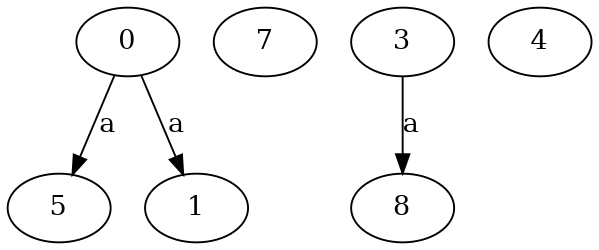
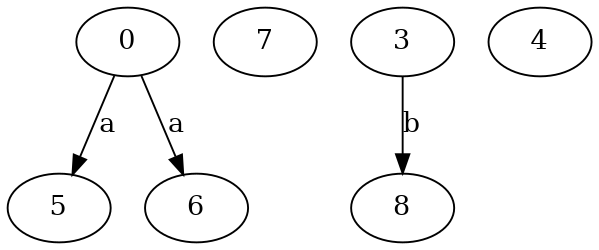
edge "3" -> "8": label "a" -> "b"
node "1": label "1" -> "6"
